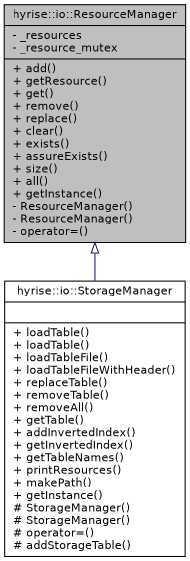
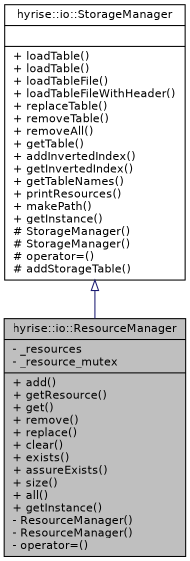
edge "hyrise::io::StorageManager" -> "hyrise::io::ResourceManager": reversed
